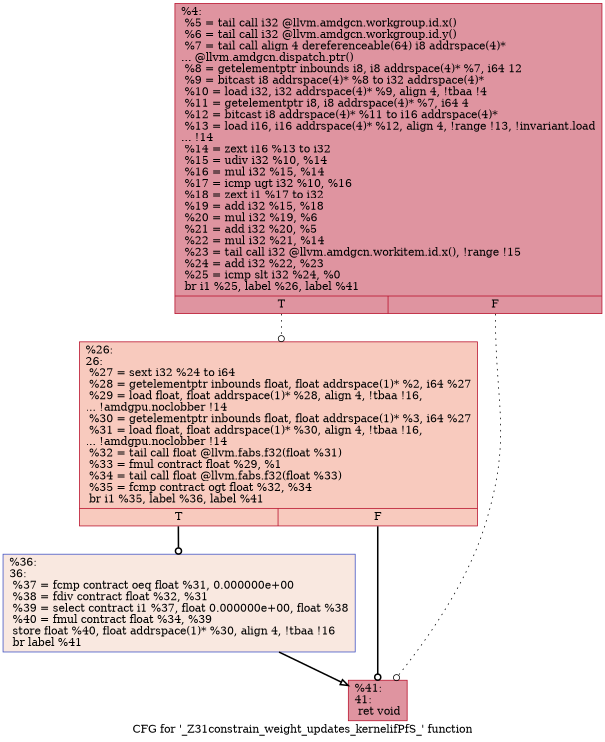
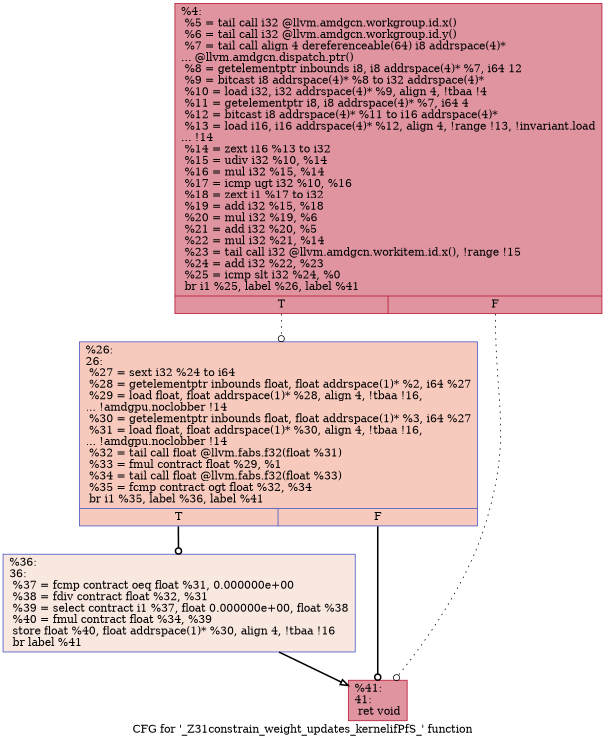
node "%26:": color #b70d28ff -> #3d50c3ff
